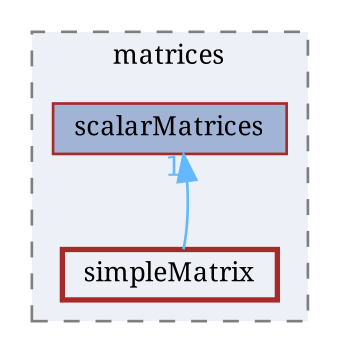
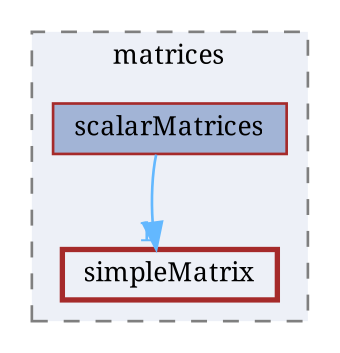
edge "simpleMatrix" -> "scalarMatrices": reversed
